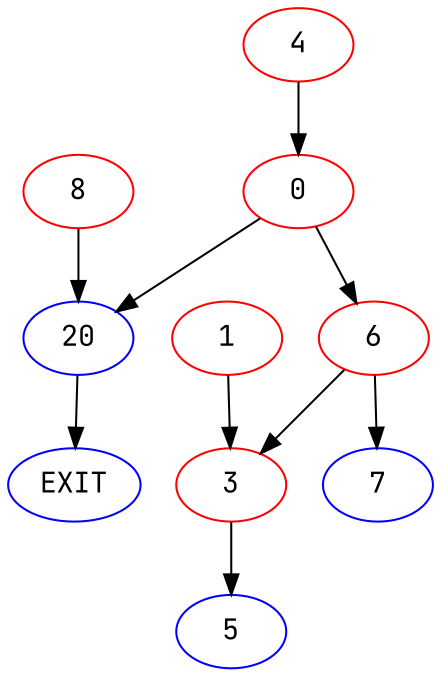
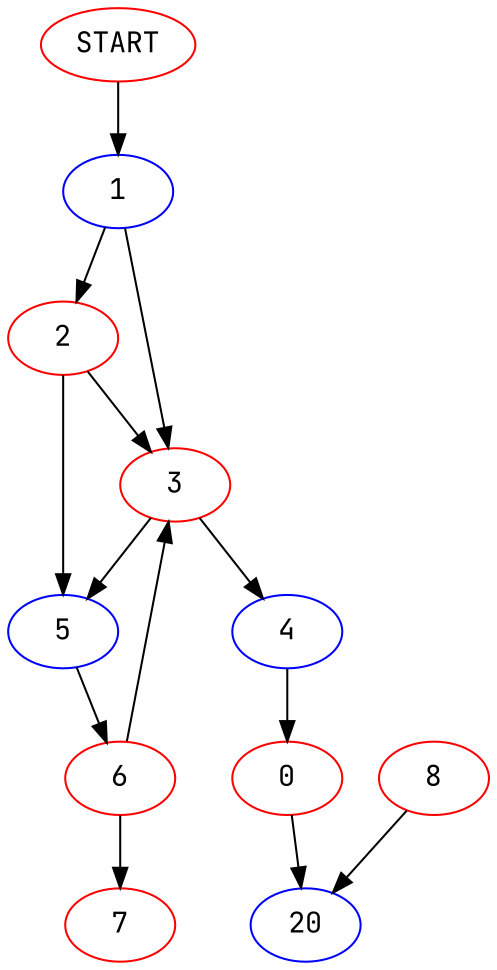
node "START": added
node "4": color red -> blue
edge "0" -> "6": now "5" -> "6"
node "2": added
node "1": color red -> blue
node "EXIT": removed
node "7": color blue -> red
edge "3" -> "4": added
